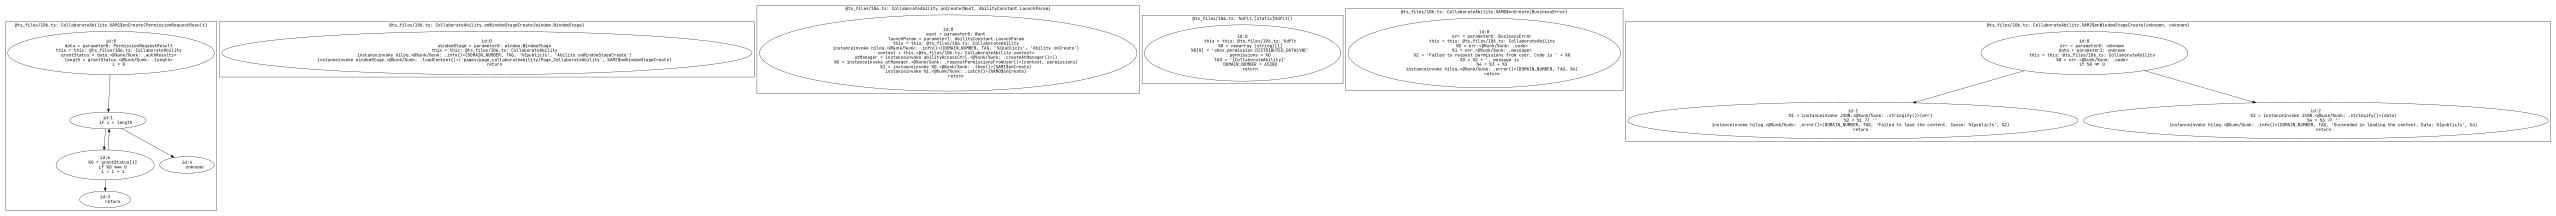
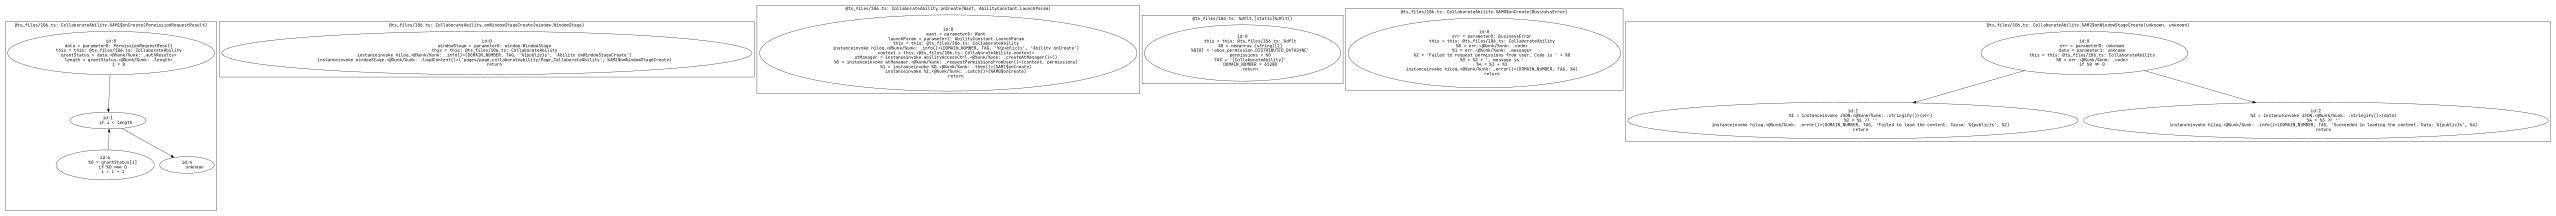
edge "id:1 if i < length" -> "id:6 %0 = grantStatus[i] if %0 === 0 i = i + 1": removed
node "id:3 return": removed
